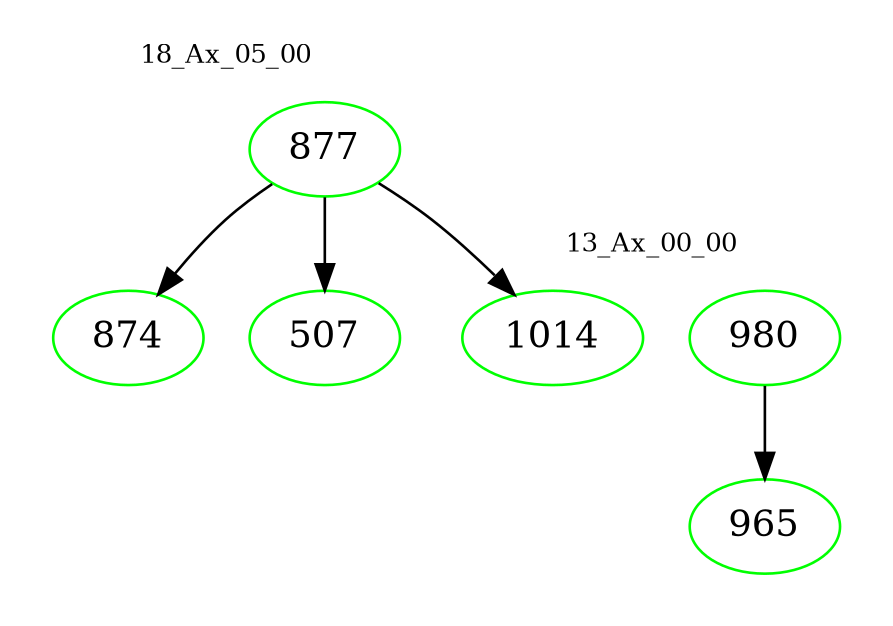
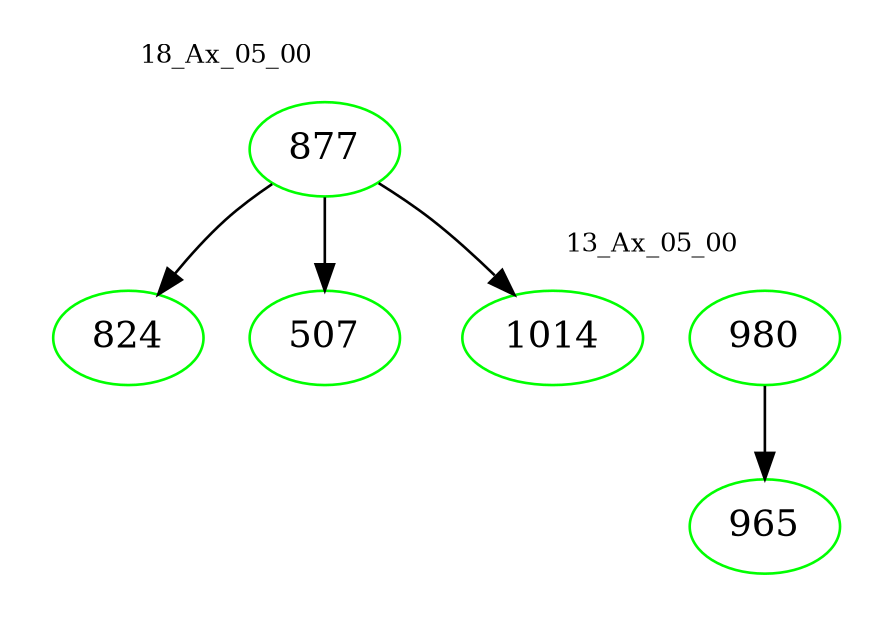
cluster "13_Ax_00_00": label "13_Ax_00_00" -> "13_Ax_05_00"
node "874": label "874" -> "824"
